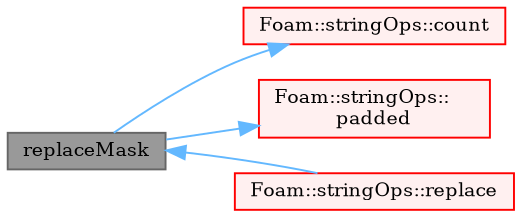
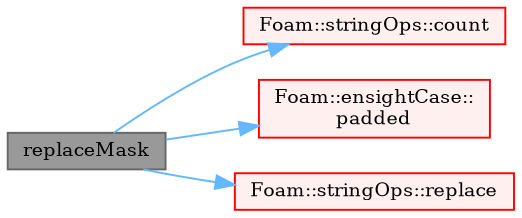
node "Foam::stringOps:: padded": label "Foam::stringOps:: padded" -> "Foam::ensightCase:: padded"
edge "Foam::stringOps::replace" -> "replaceMask": reversed
